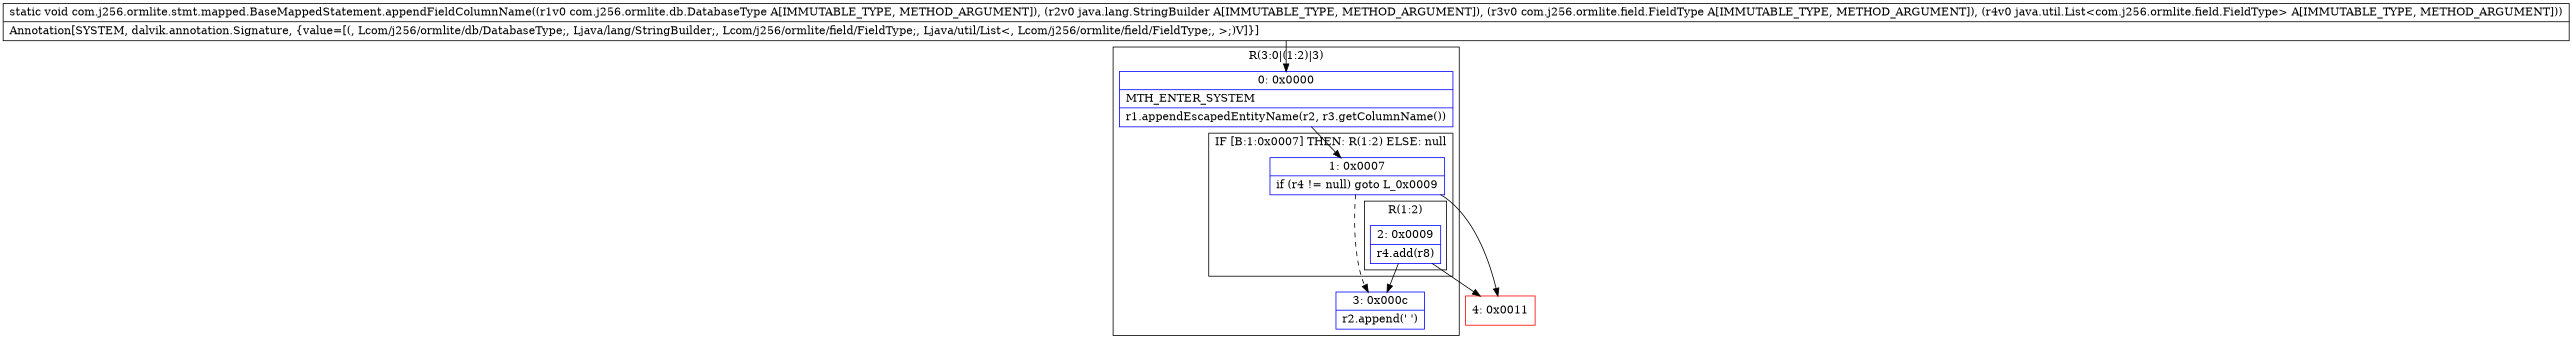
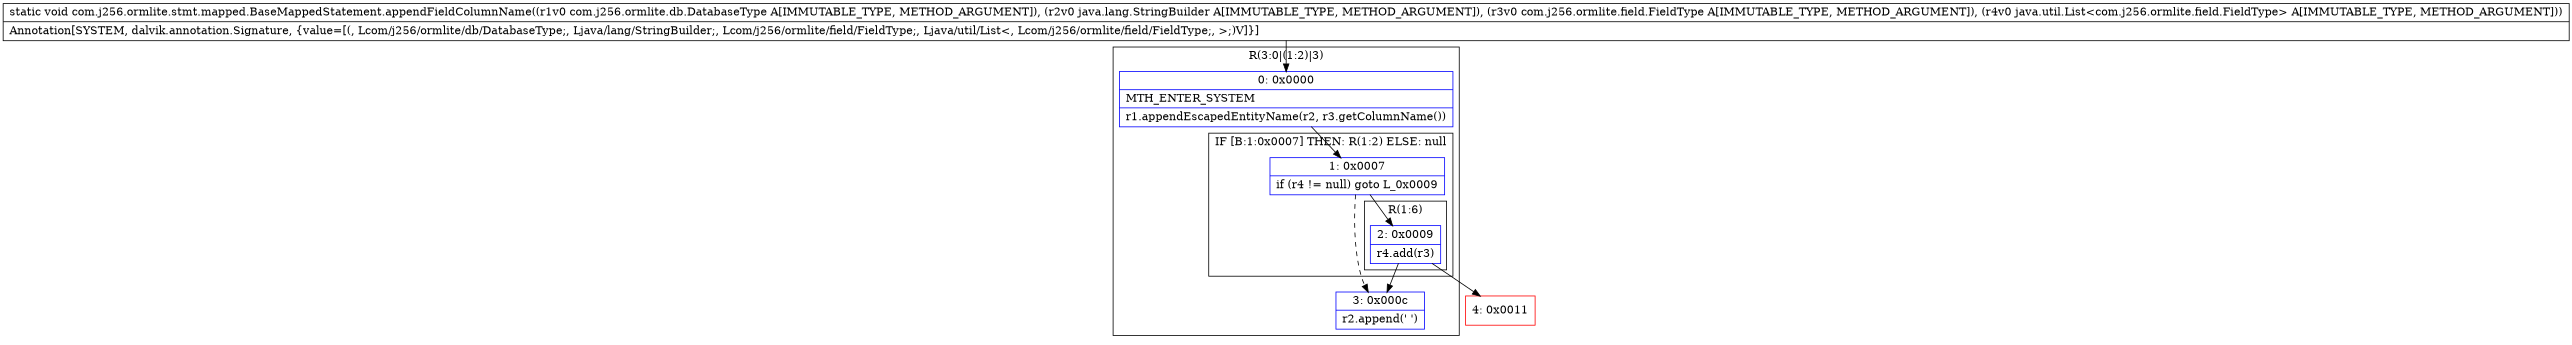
cluster "R(1:2)": label "R(1:2)" -> "R(1:6)"
edge "1: 0x0007" -> "4: 0x0011": now "1: 0x0007" -> "2: 0x0009"
node "2: 0x0009": text "r4.add(r8)" -> "r4.add(r3)"
